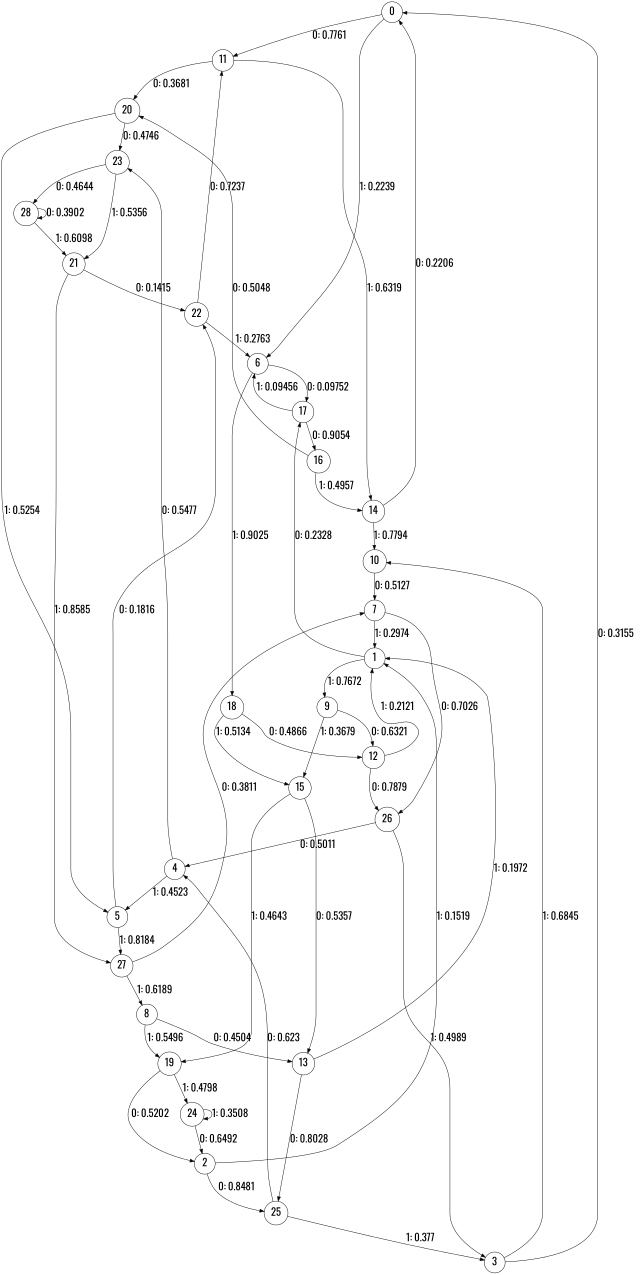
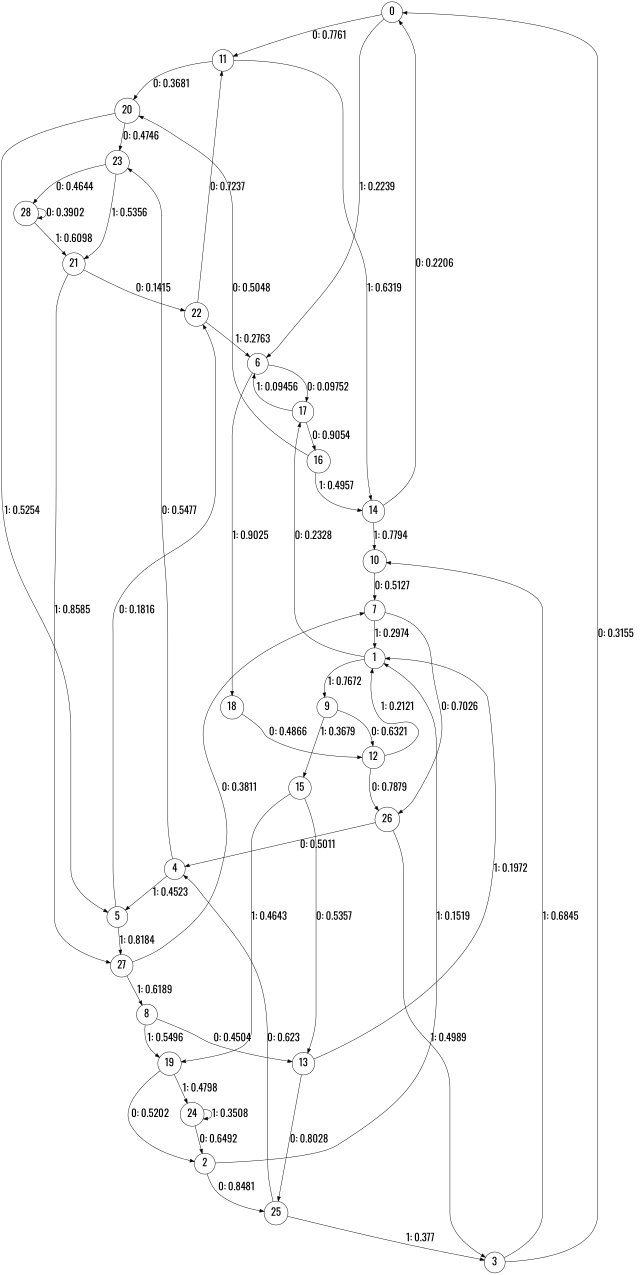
edge "18" -> "15": removed, label "1: 0.5134"
